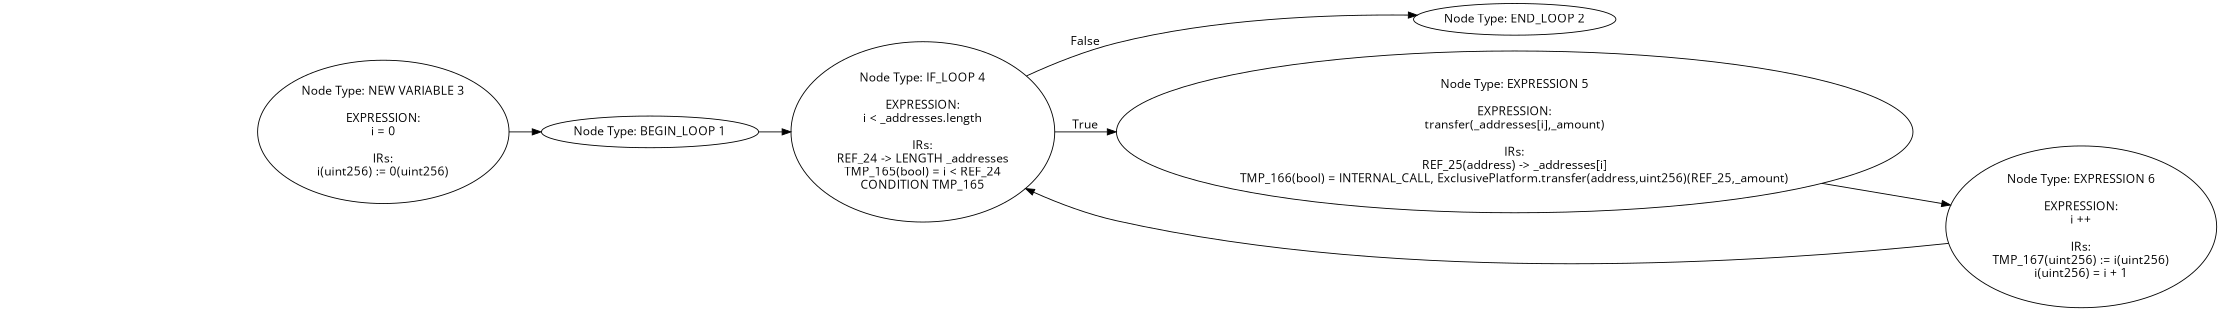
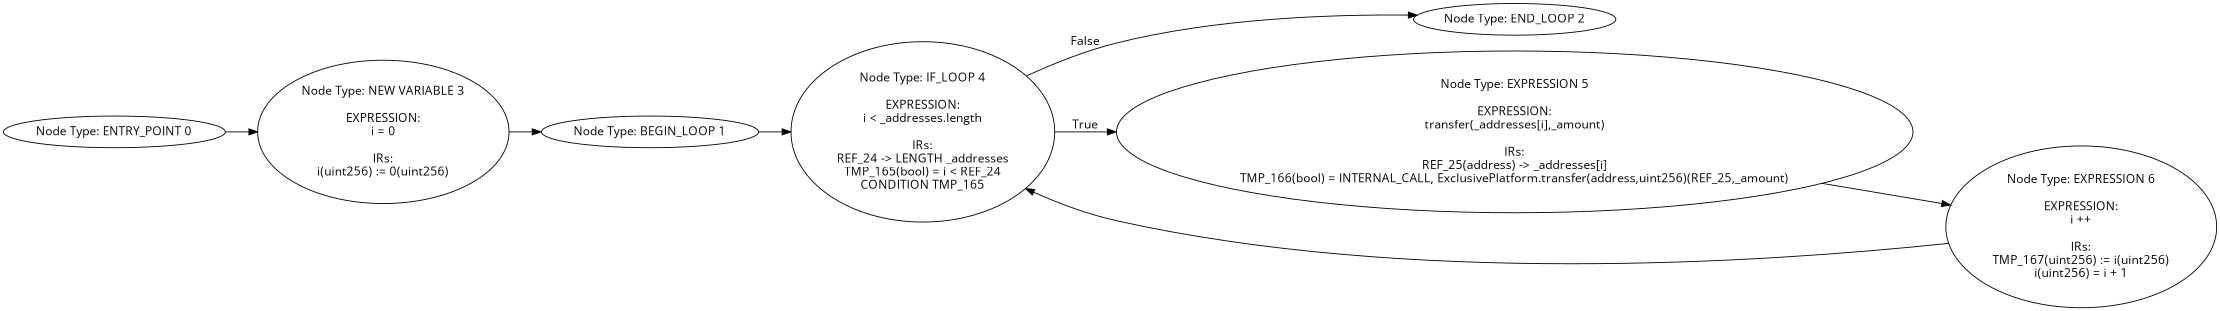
node "Node Type: ENTRY_POINT 0": added
